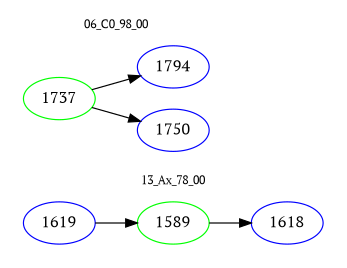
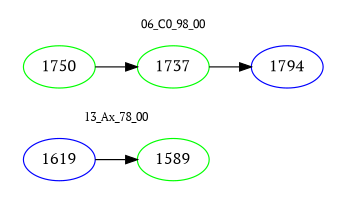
edge "1737" -> "1750": reversed
node "1750": color blue -> green
node "1618": removed
